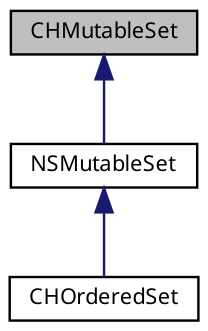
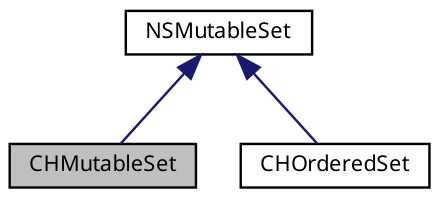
edge "NSMutableSet" -> "CHMutableSet": reversed
